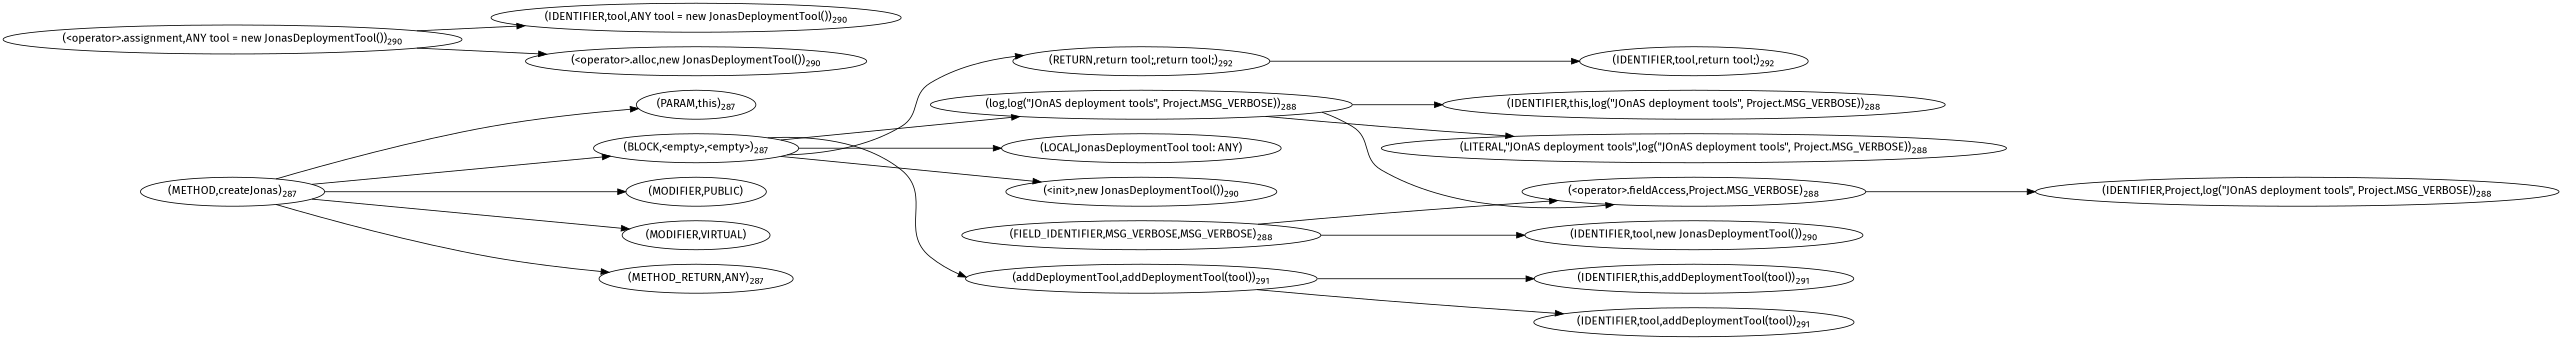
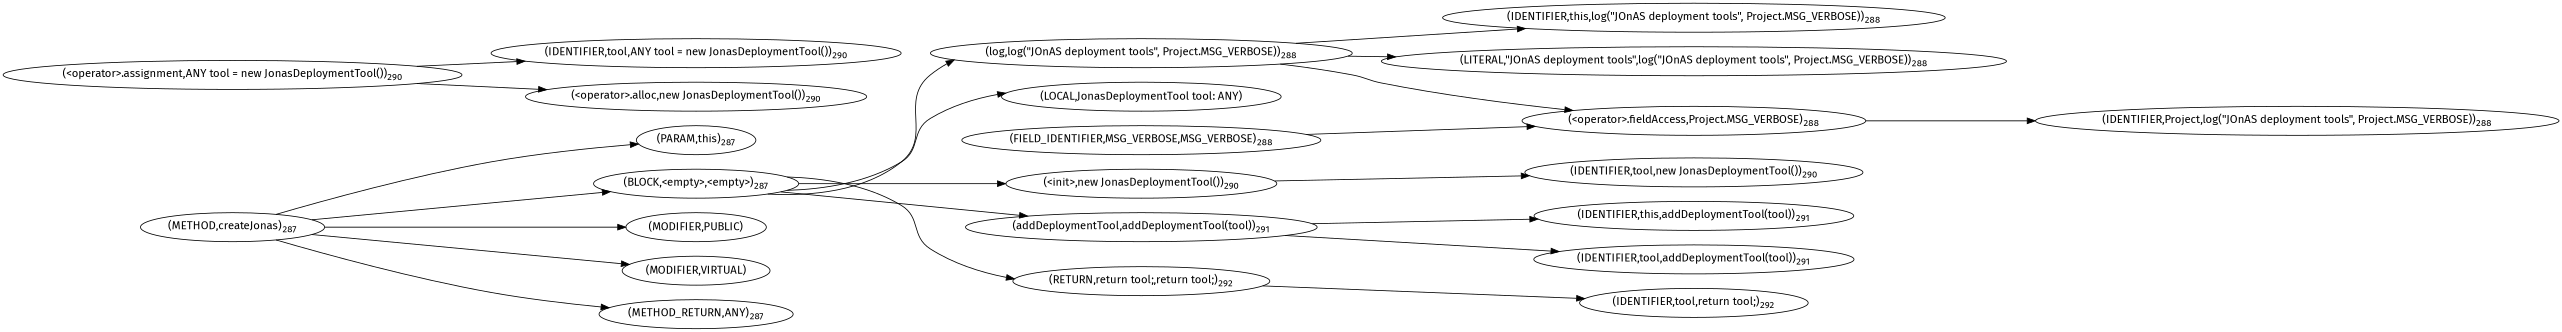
edge "(FIELD_IDENTIFIER,MSG_VERBOSE,MSG_VERBOSE)" -> "(IDENTIFIER,tool,new JonasDeploymentTool())": now "(<init>,new JonasDeploymentTool())" -> "(IDENTIFIER,tool,new JonasDeploymentTool())"
